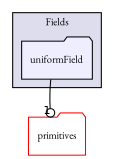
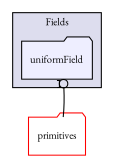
edge "uniformField" -> "primitives": reversed
